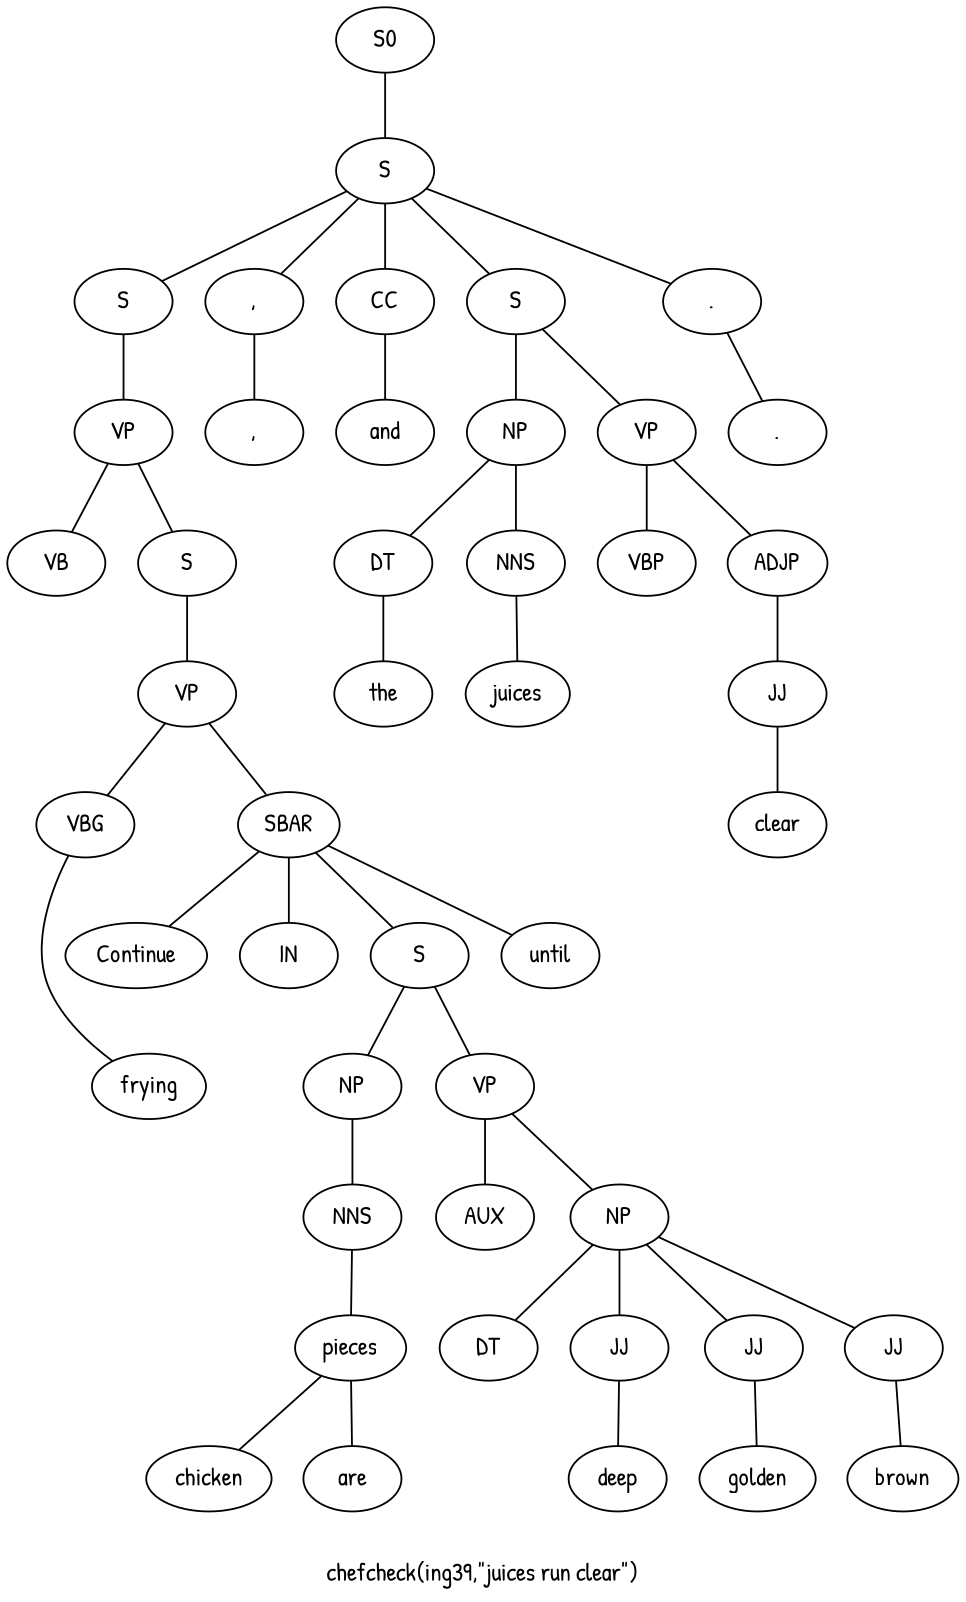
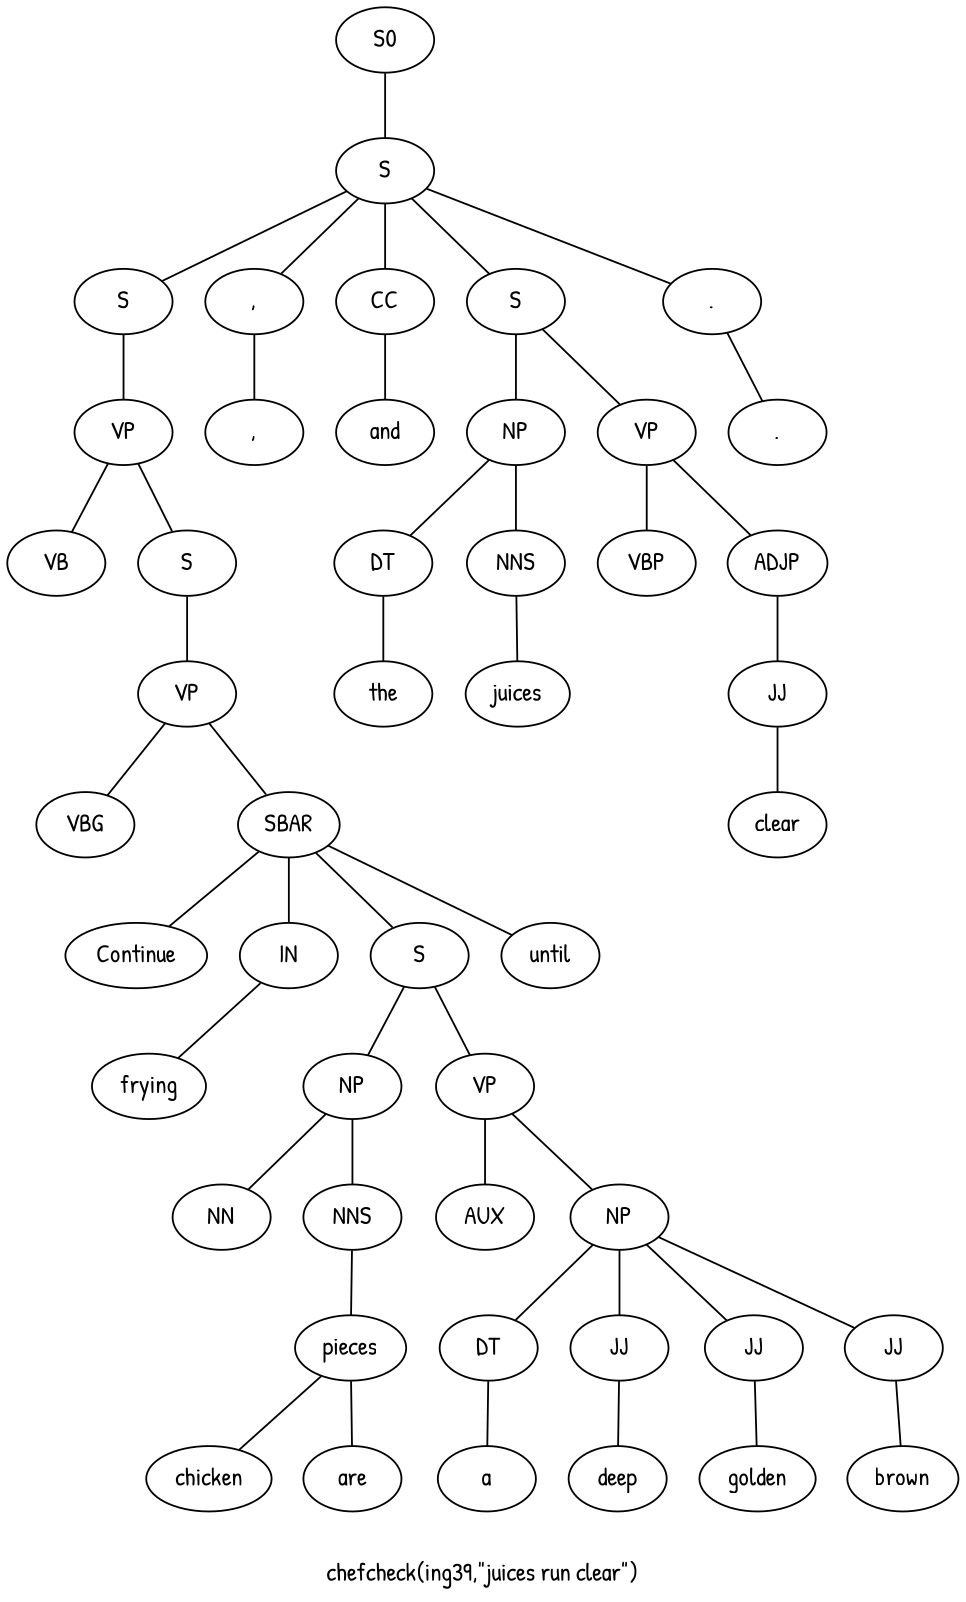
edge "VBG" -- "frying": now "IN" -- "frying"
node "NN": added
node "a": added
